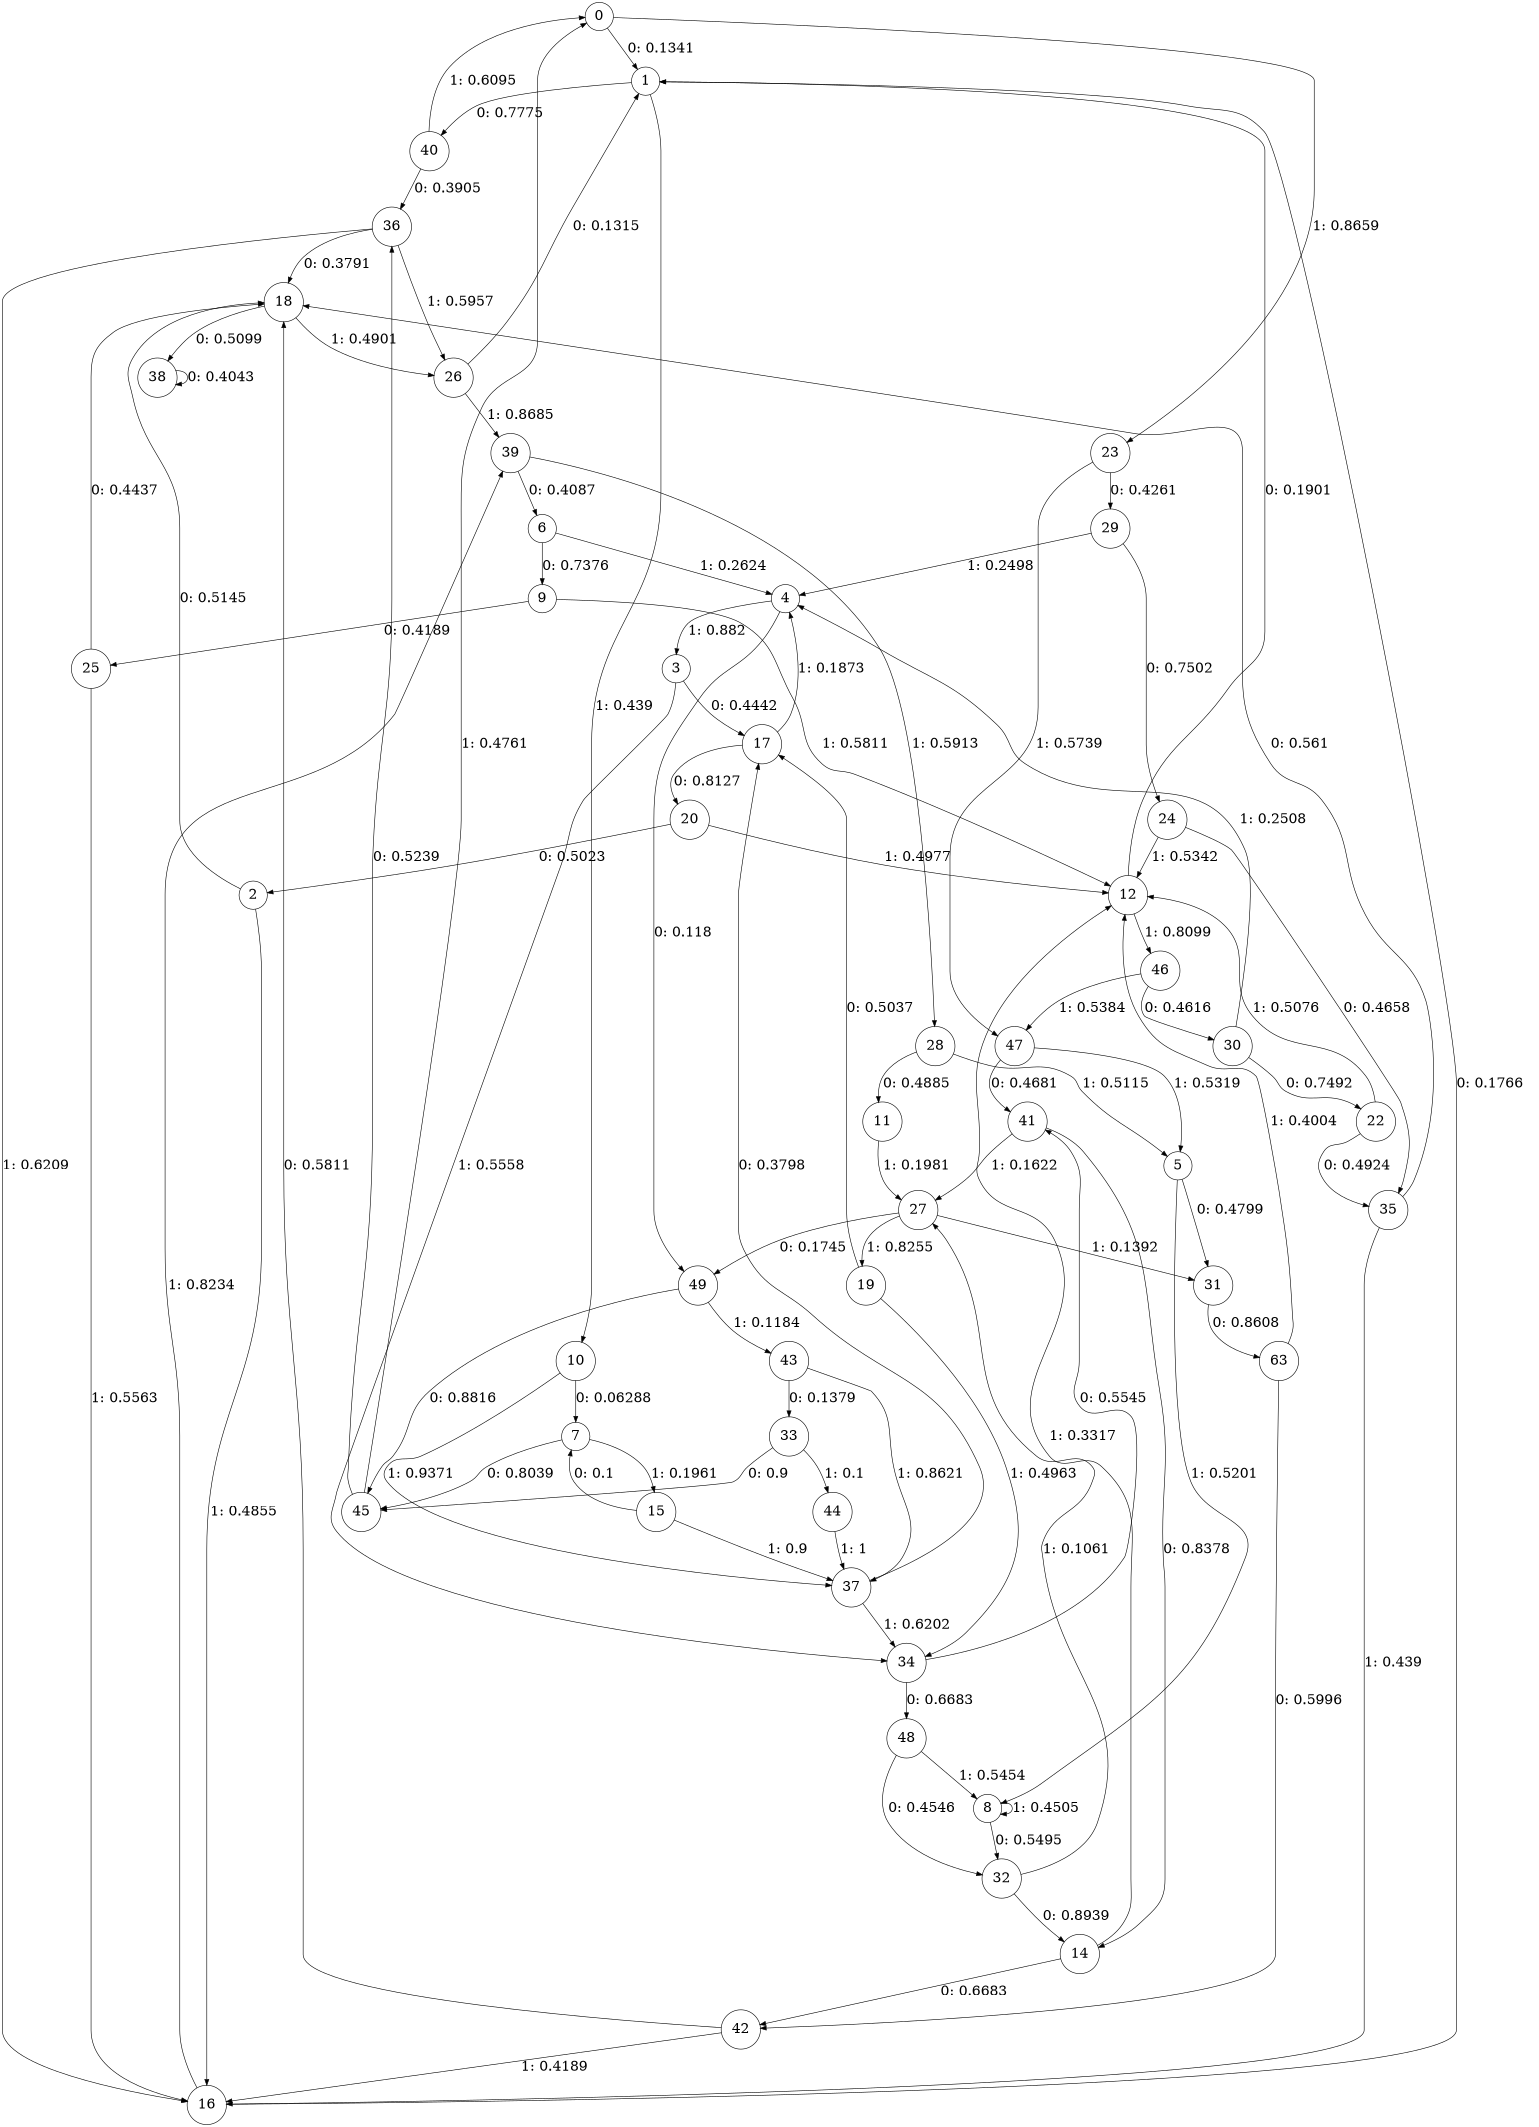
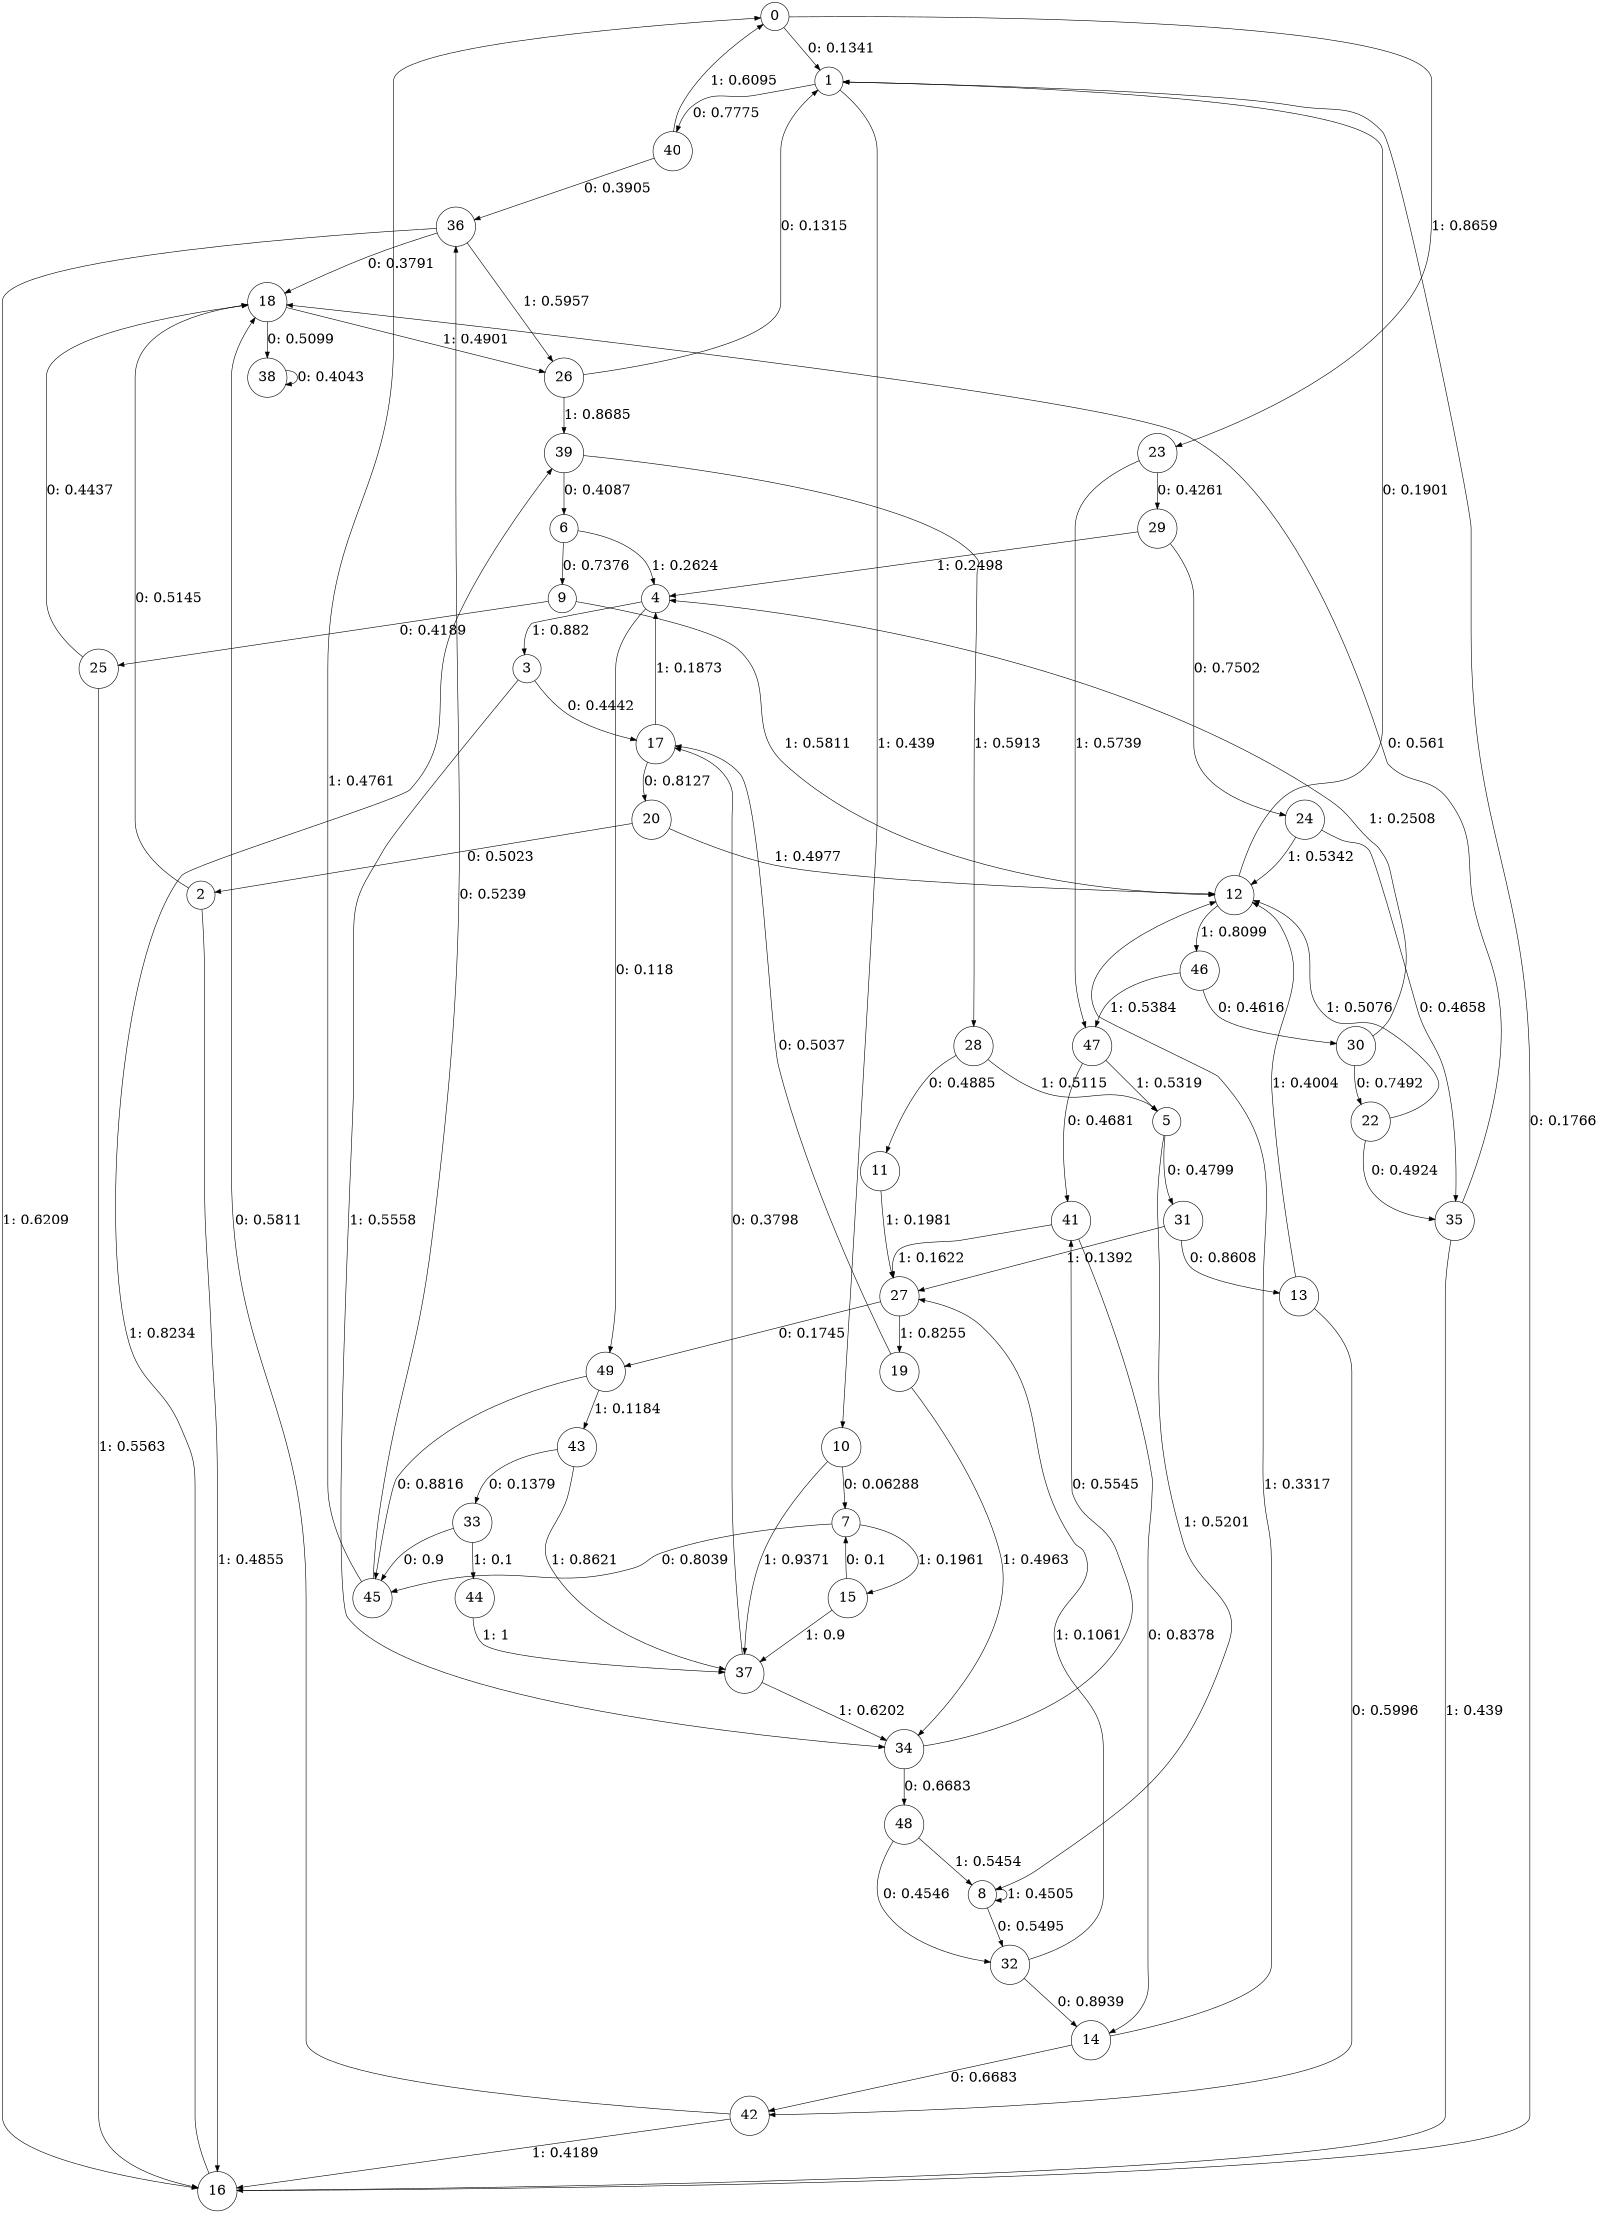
edge "27" -> "31": reversed
node "63": label "63" -> "13"
